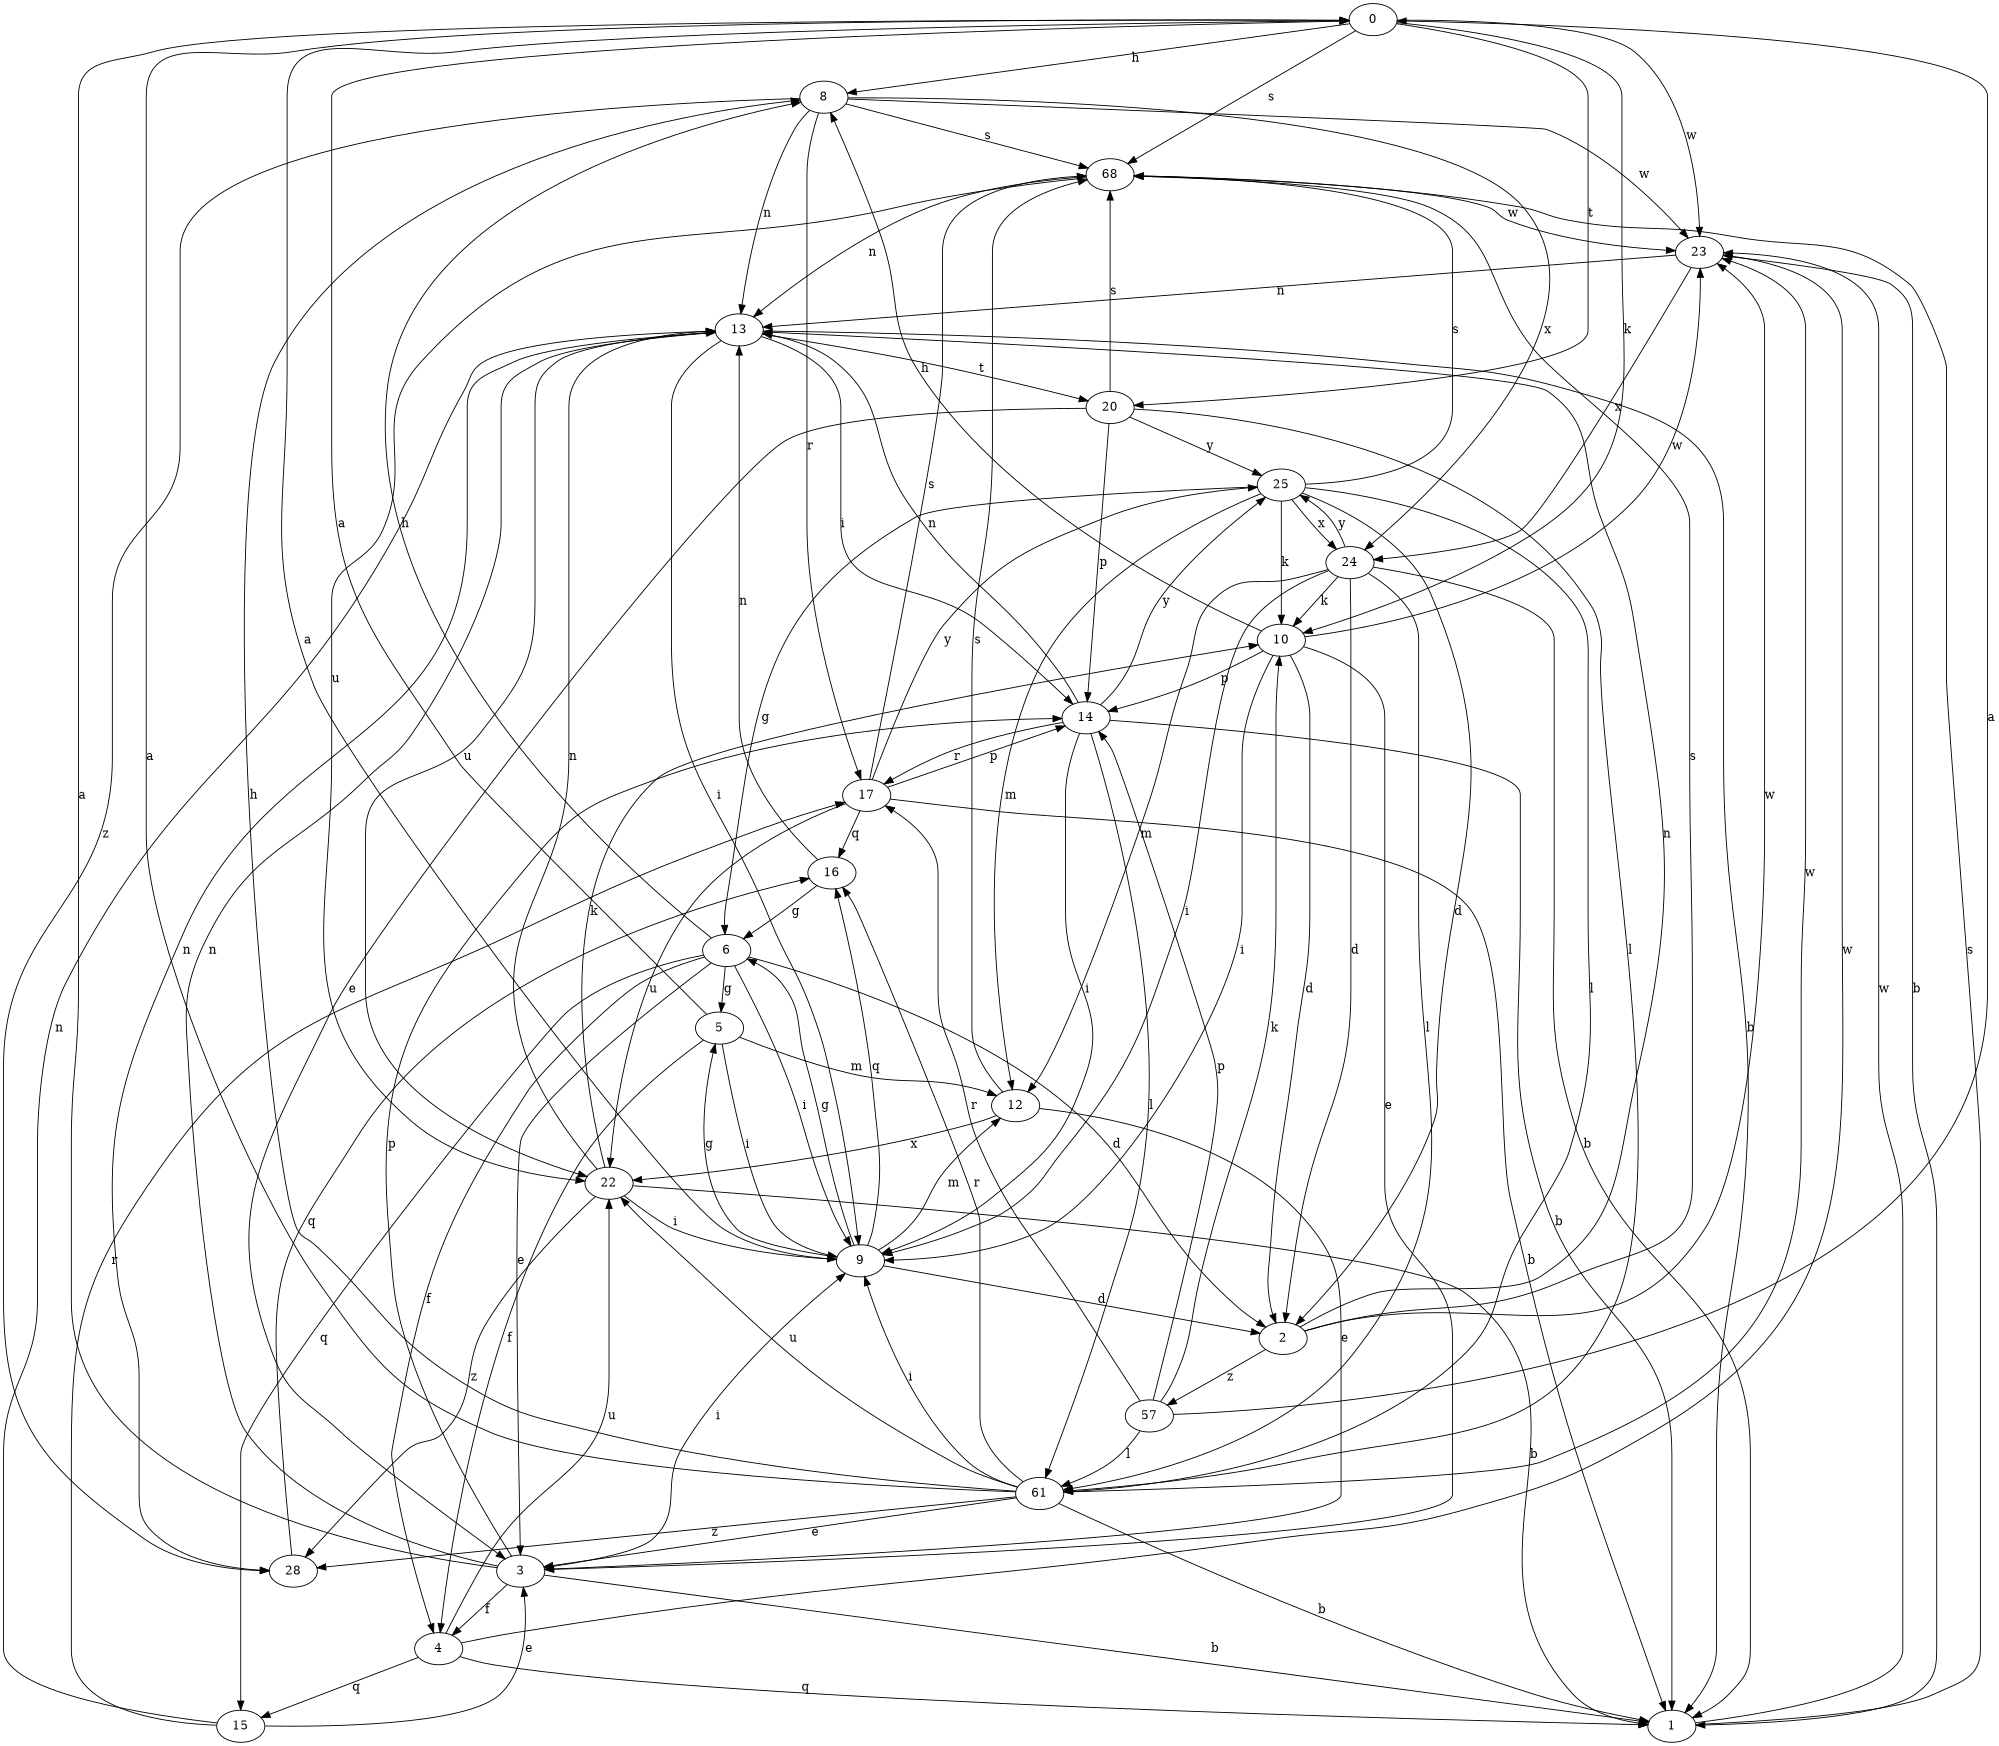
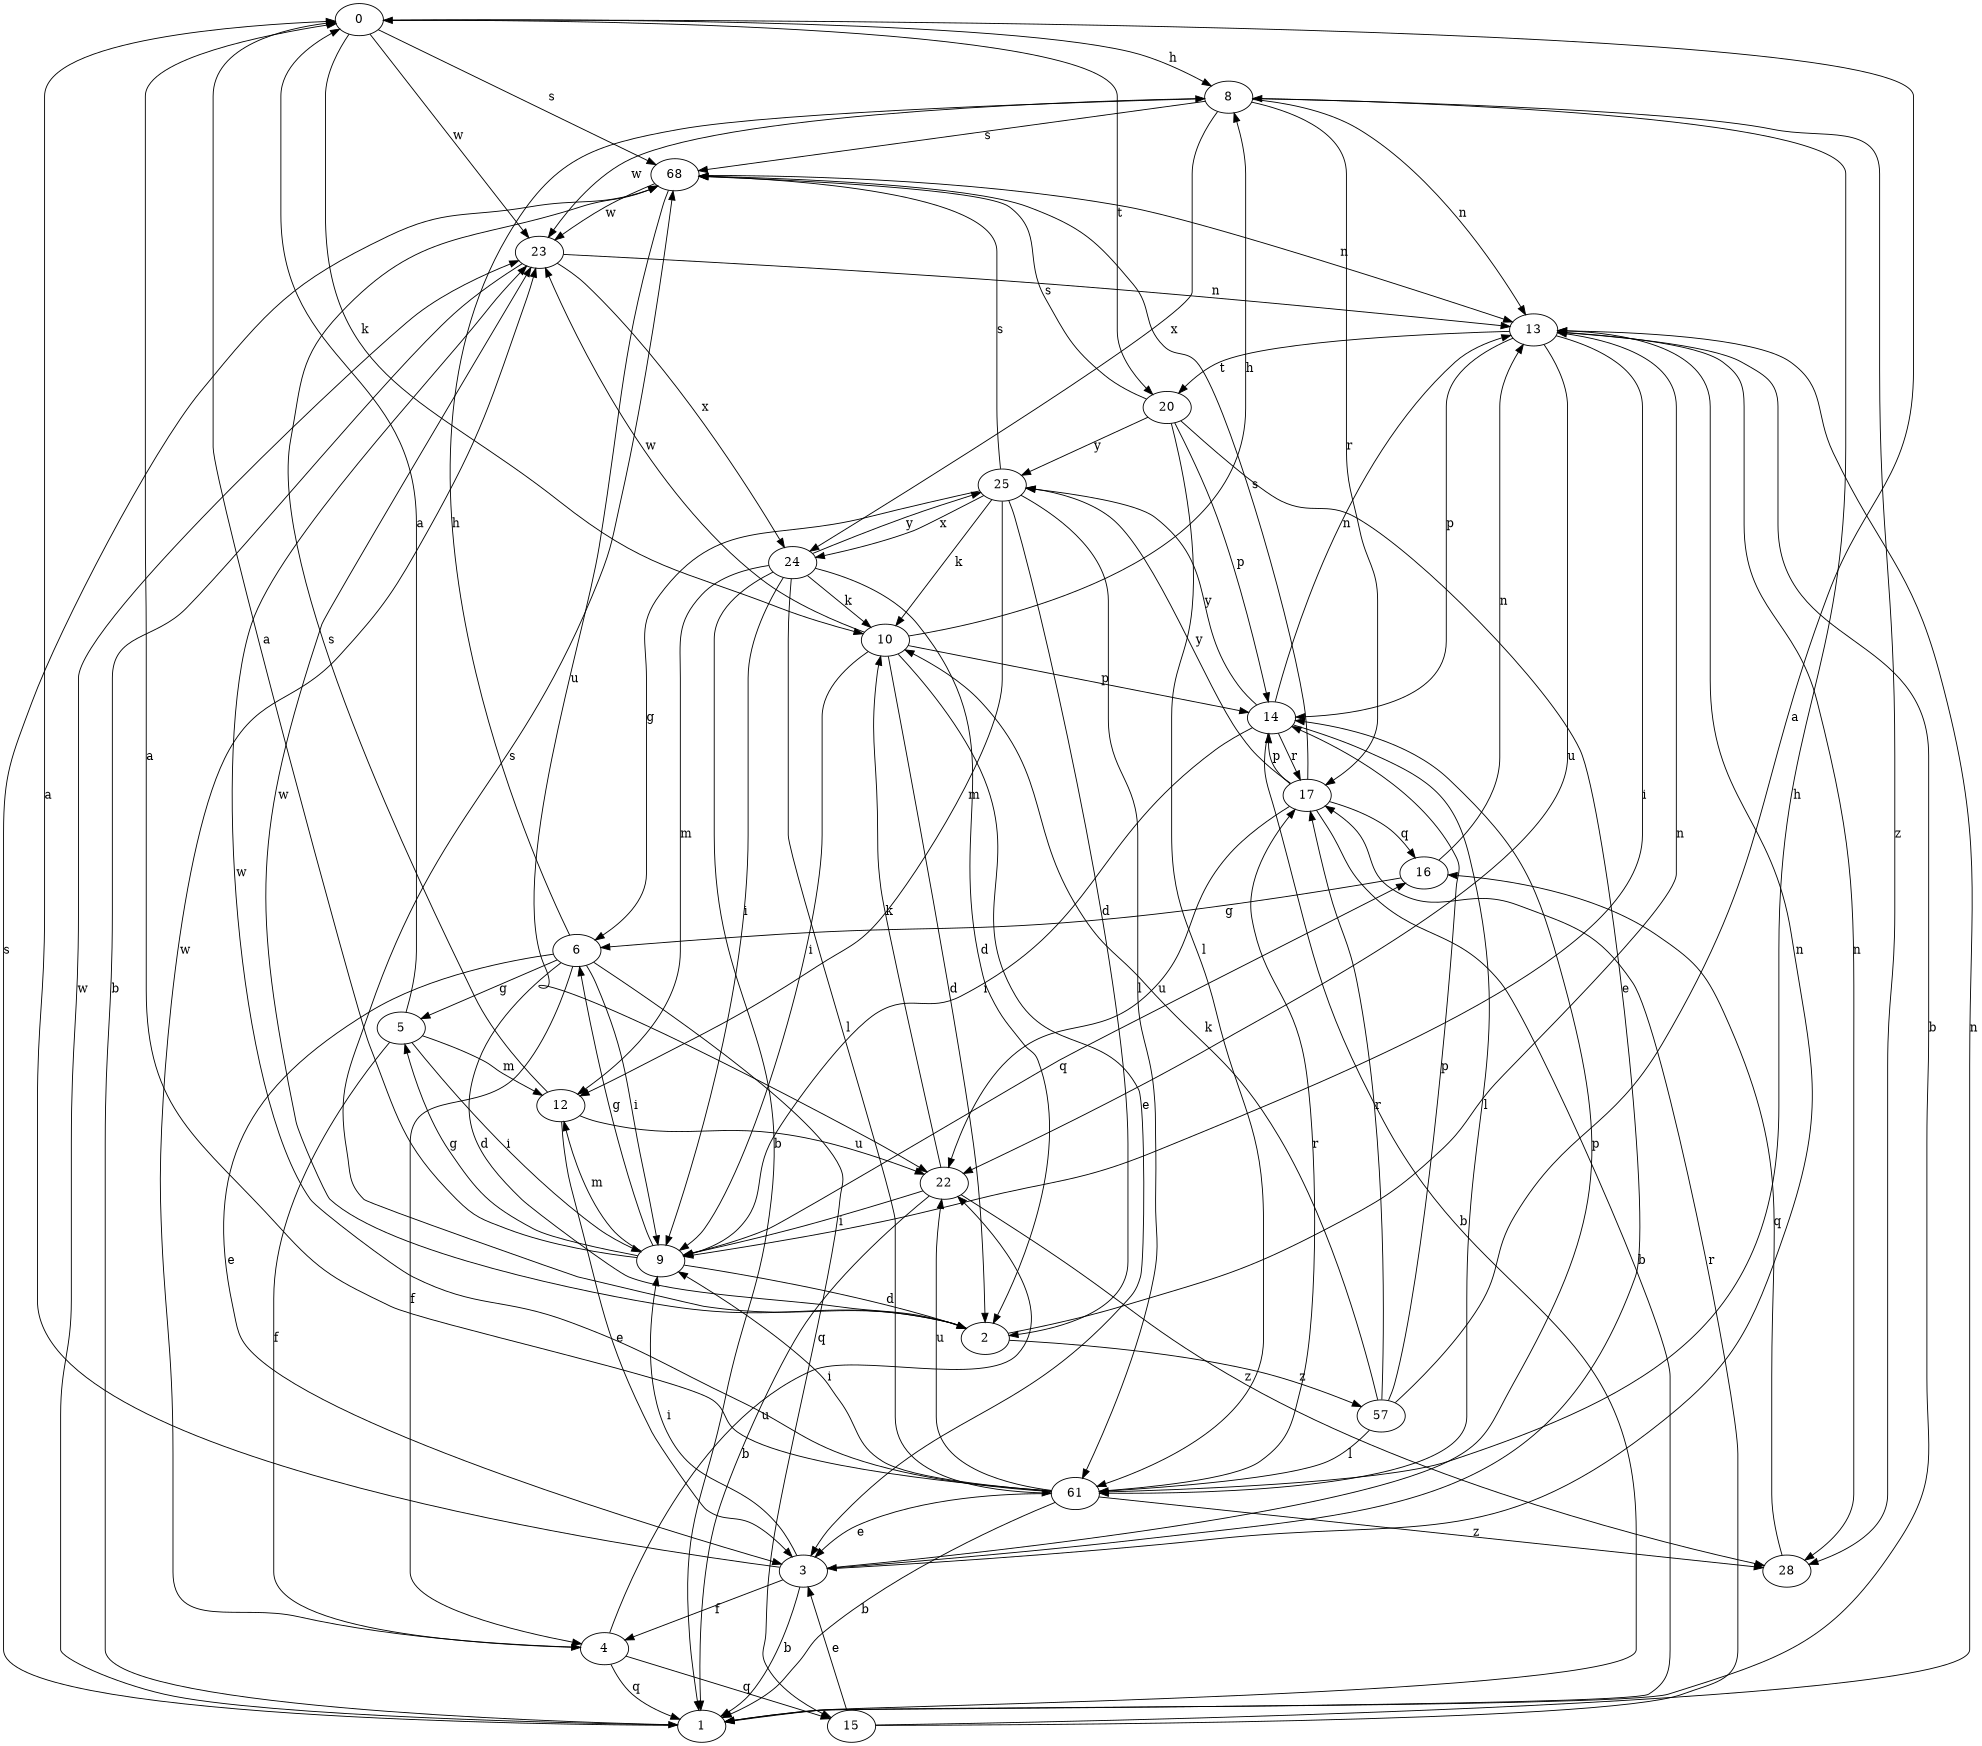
edge "13" -> "14": label "i" -> "p"
edge "22" -> "13": removed, label "n"
edge "12" -> "22": label "x" -> "u"
edge "61" -> "16": now "61" -> "17"
